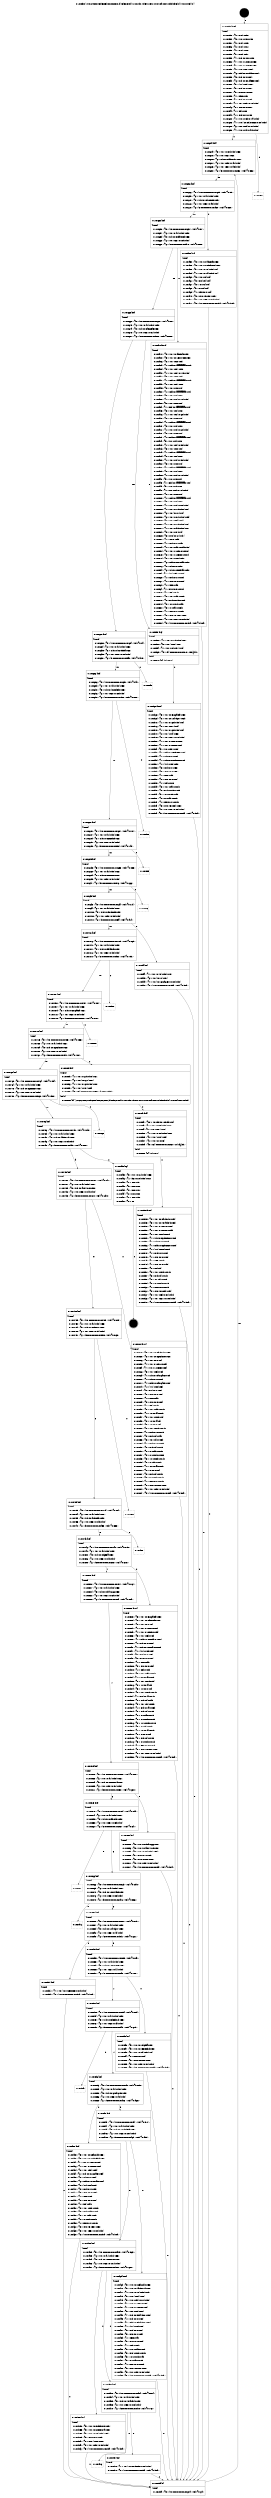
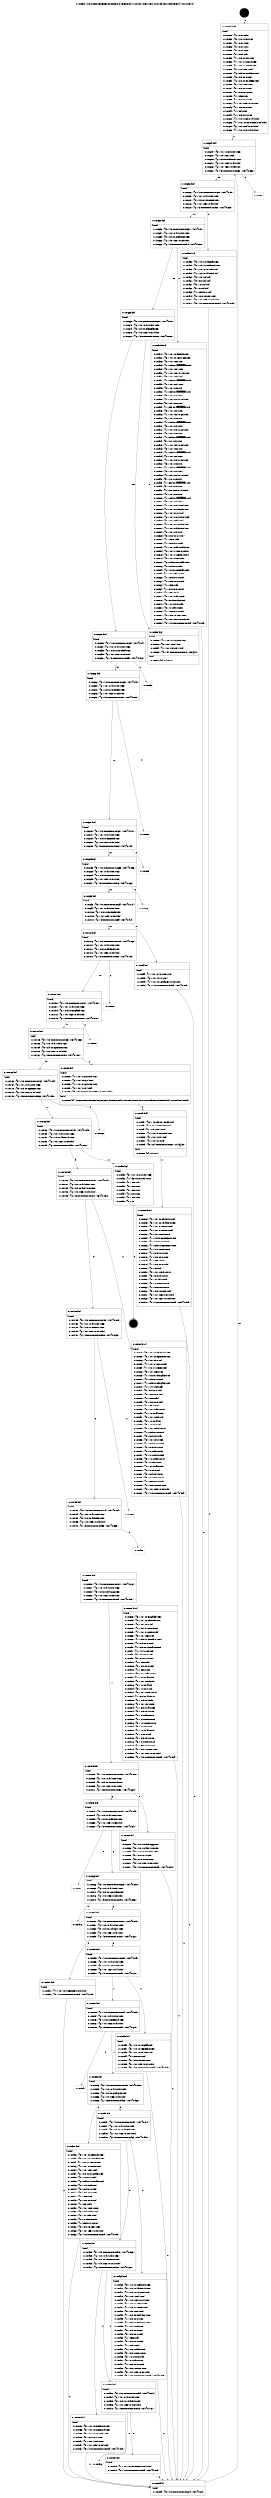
edge "0x4015b0 [105]" -> "0x402052": now "0x401619 [29]" -> "0x402052"
node "0x401b68 [108]": removed
node "0x4017f6 [28]": removed
